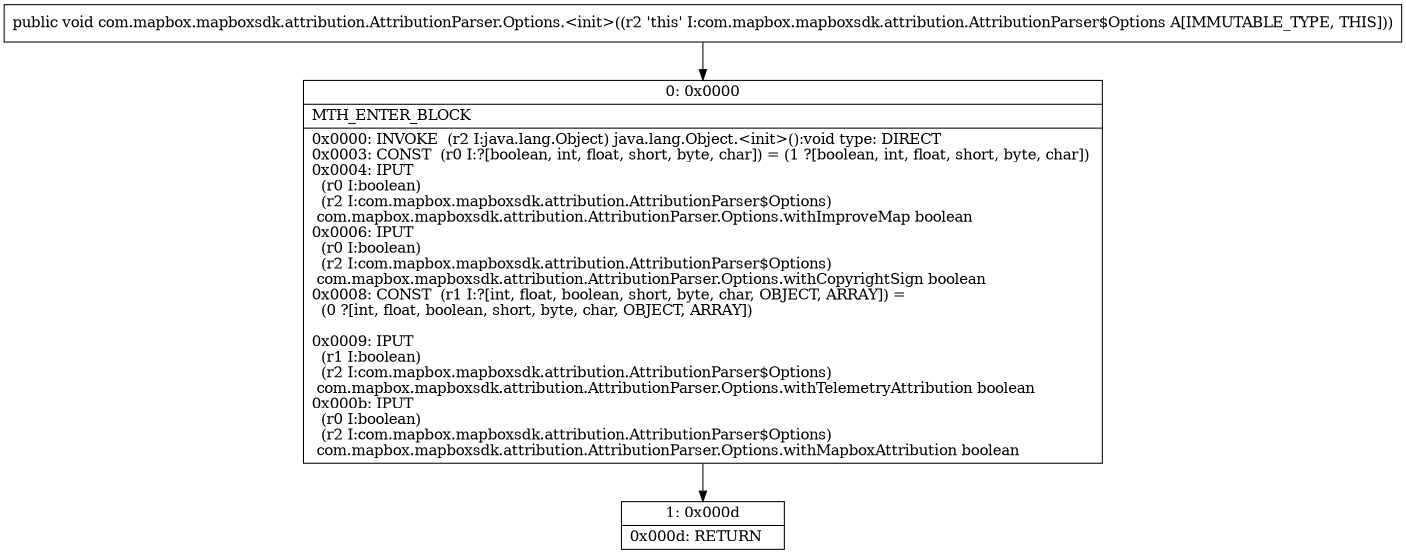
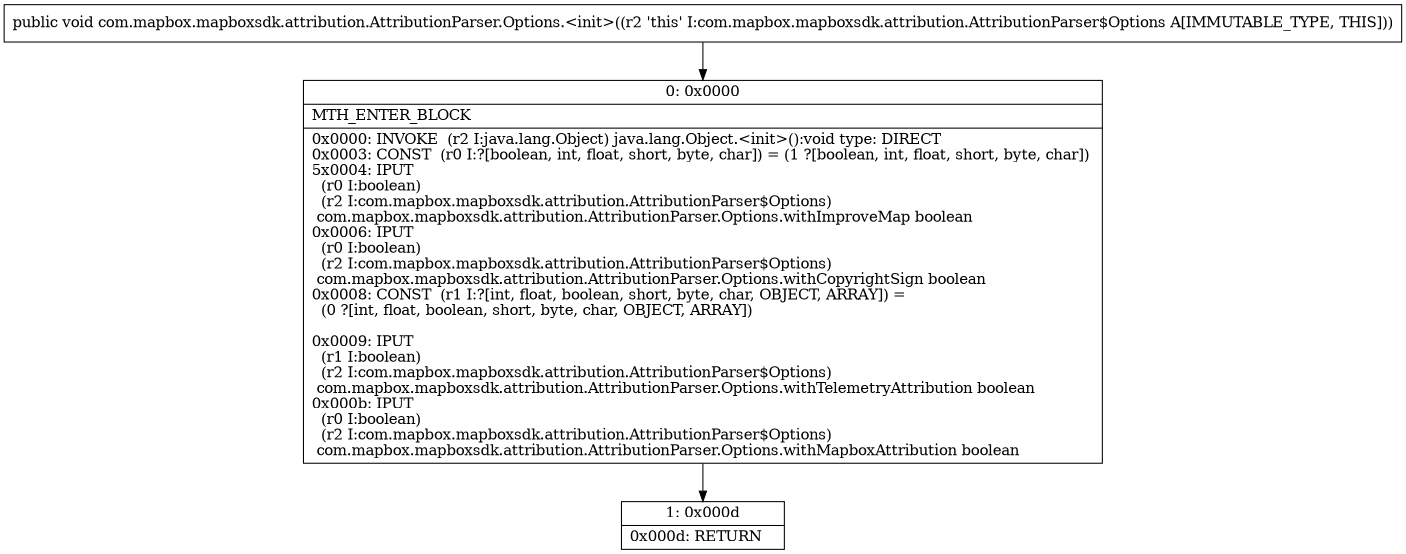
node "0: 0x0000": text "0x0004: IPUT" -> "5x0004: IPUT"
